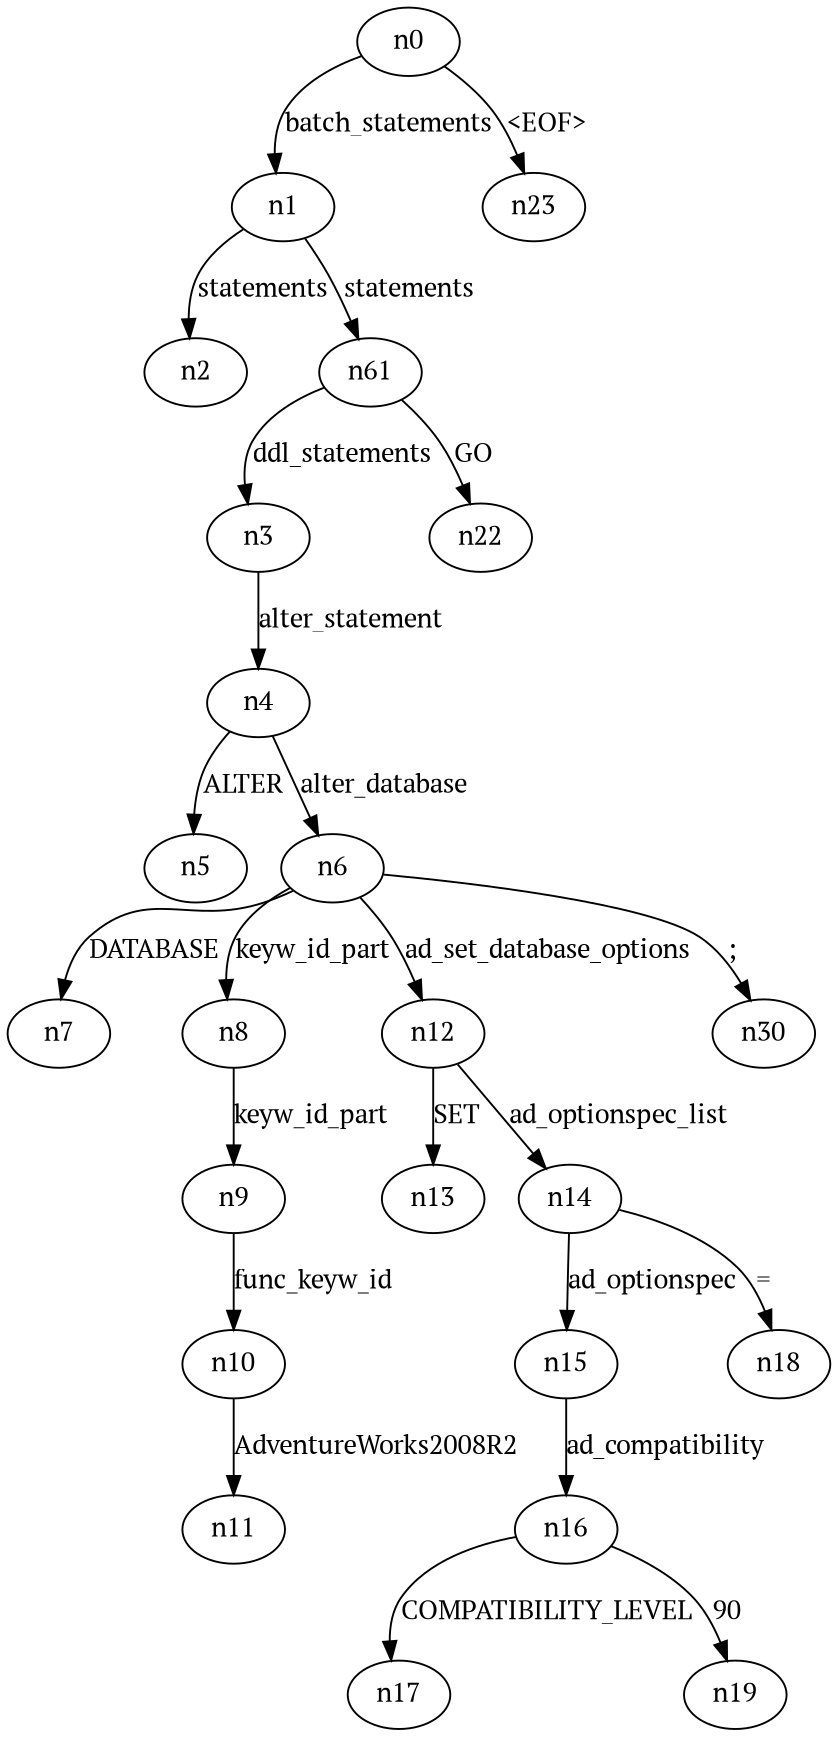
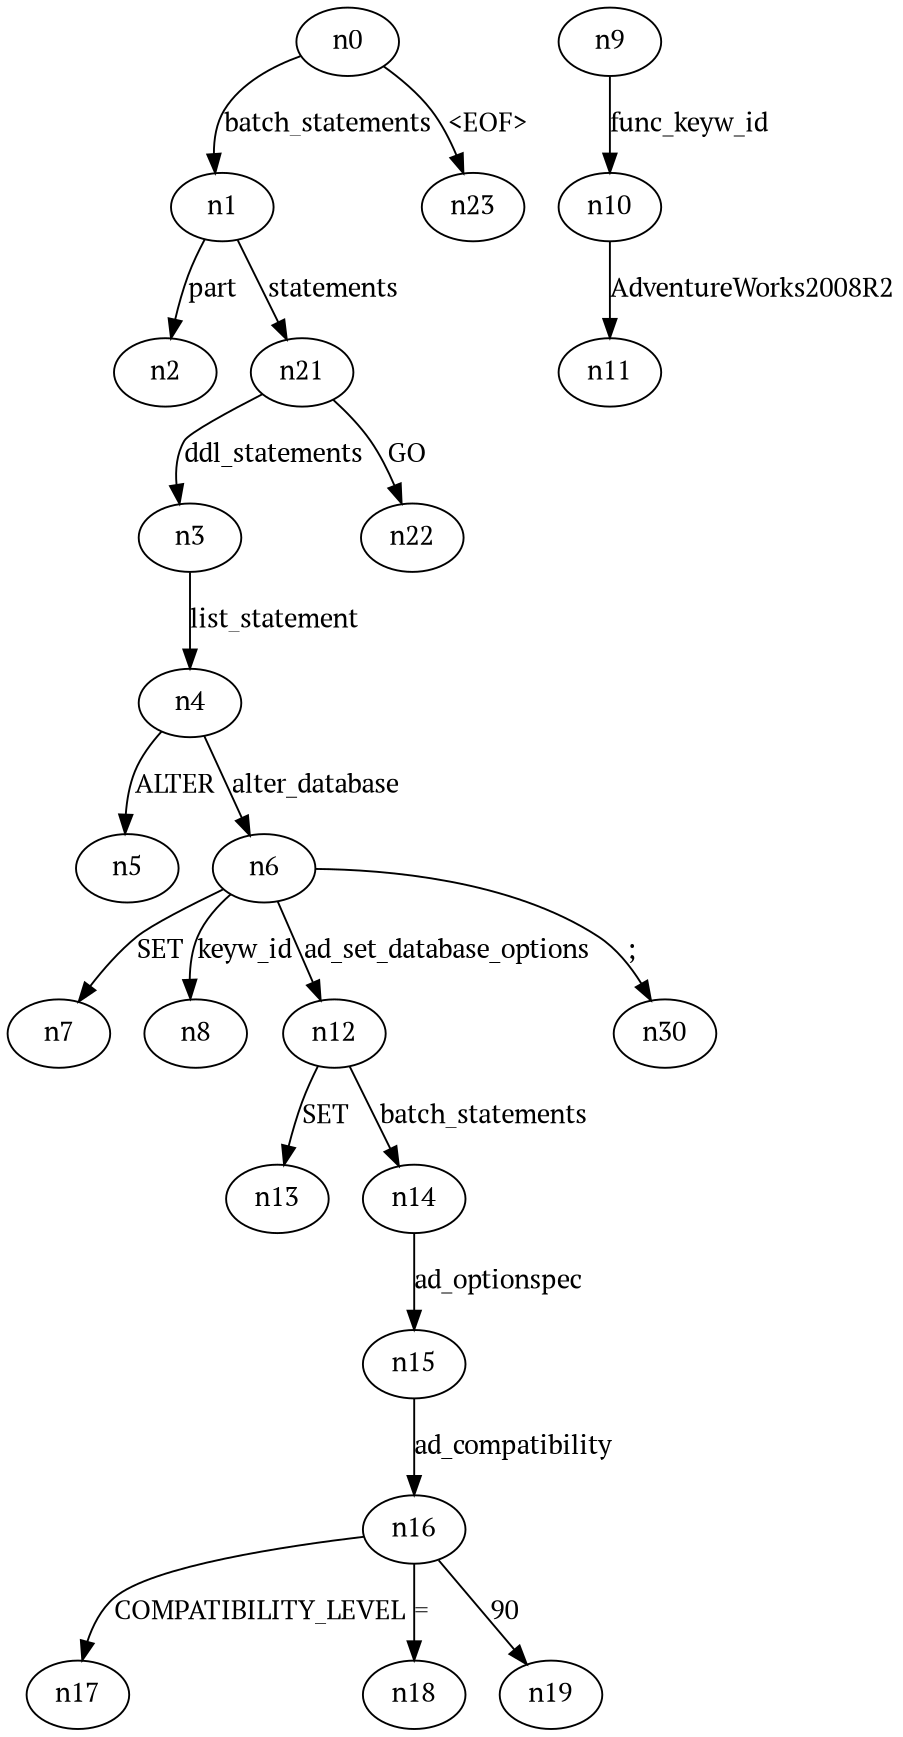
edge "n1" -> "n2": label "statements" -> "part"
node "n61": label "n61" -> "n21"
edge "n3" -> "n4": label "alter_statement" -> "list_statement"
edge "n6" -> "n7": label "DATABASE" -> "SET"
edge "n6" -> "n8": label "keyw_id_part" -> "keyw_id"
edge "n8" -> "n9": removed, label "keyw_id_part"
edge "n12" -> "n14": label "ad_optionspec_list" -> "batch_statements"
edge "n14" -> "n18": now "n16" -> "n18"
